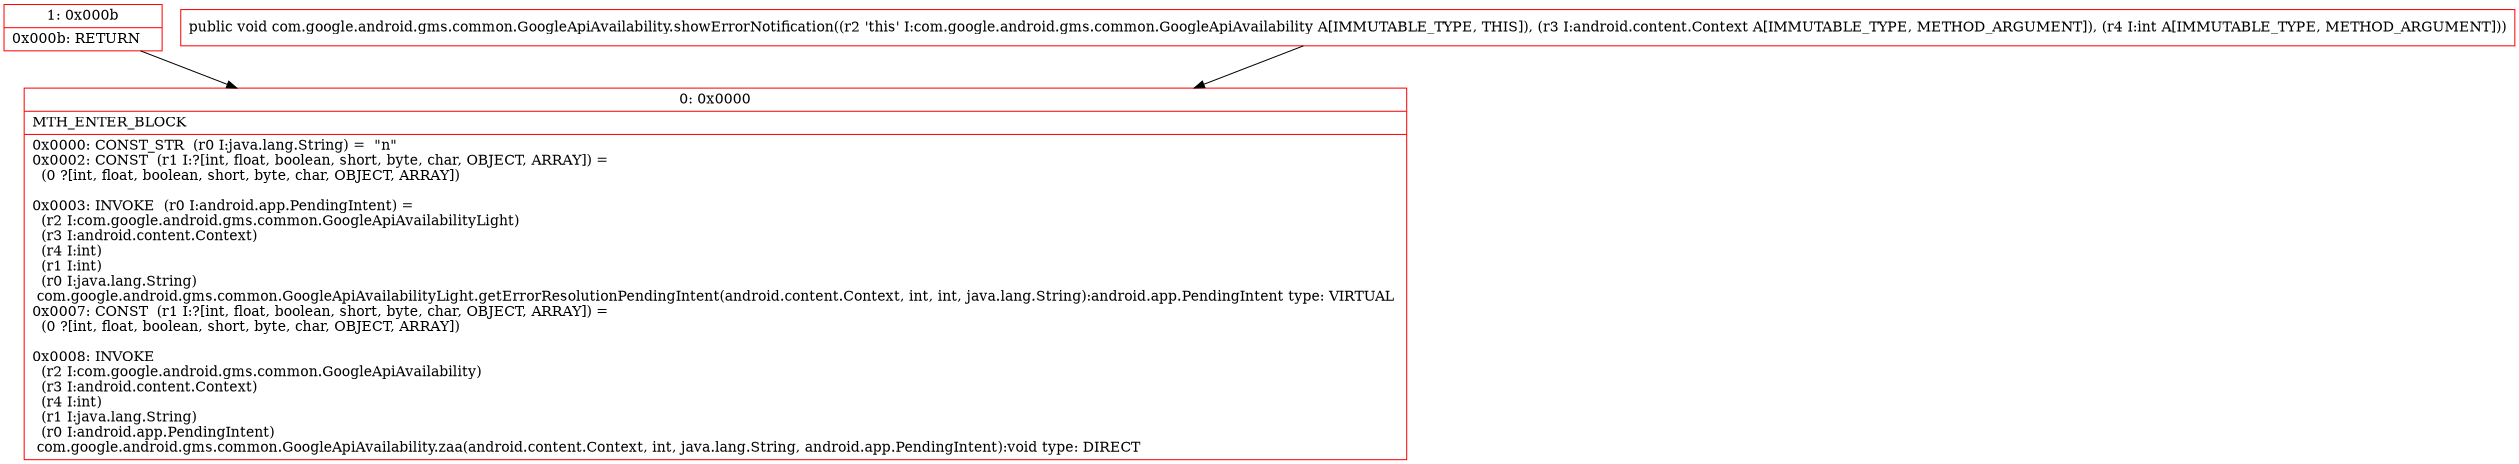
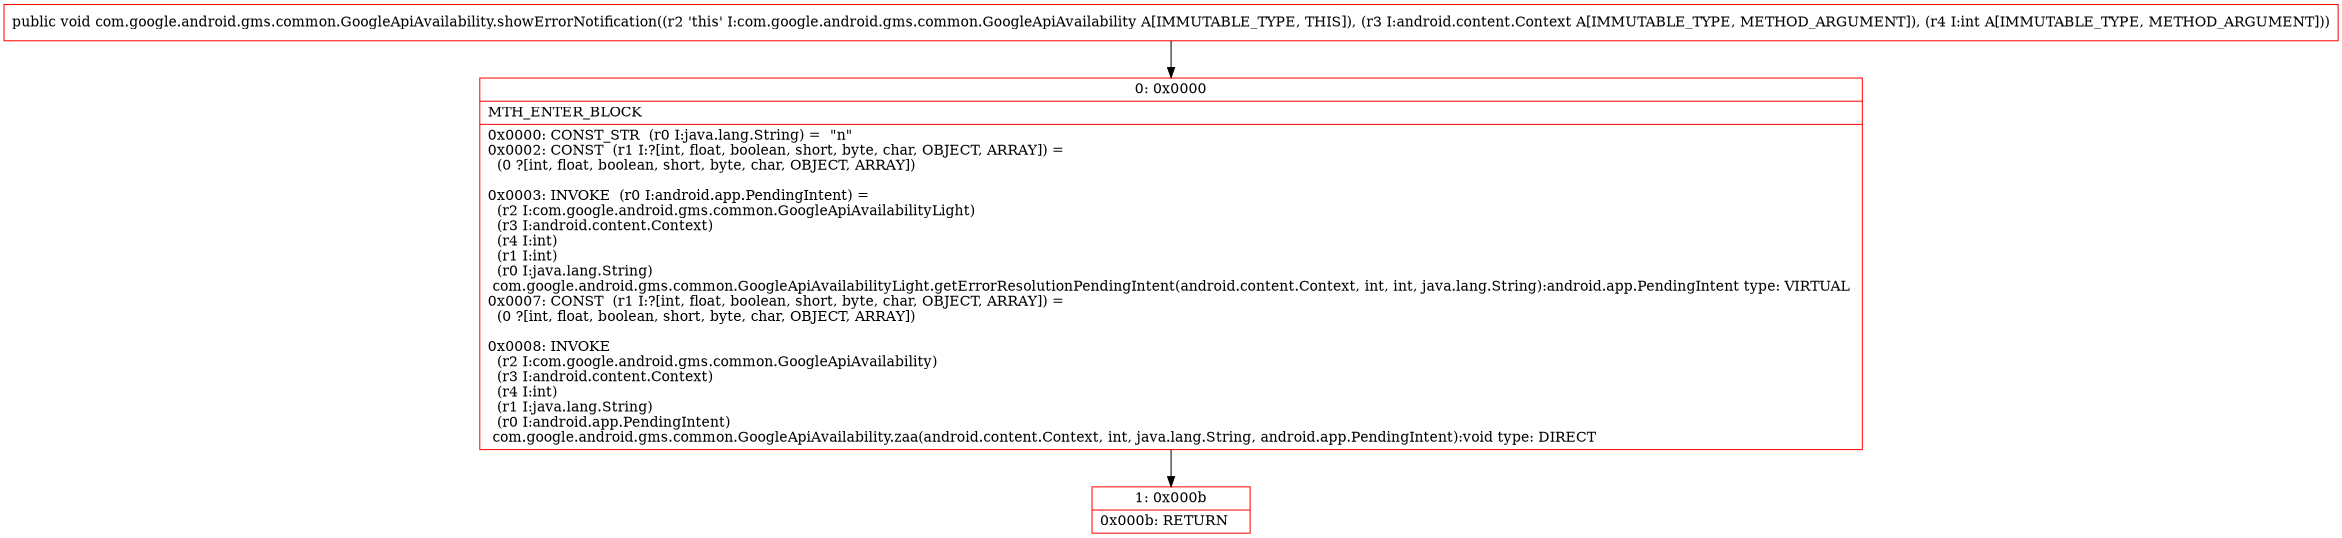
edge "1: 0x000b" -> "0: 0x0000": reversed
